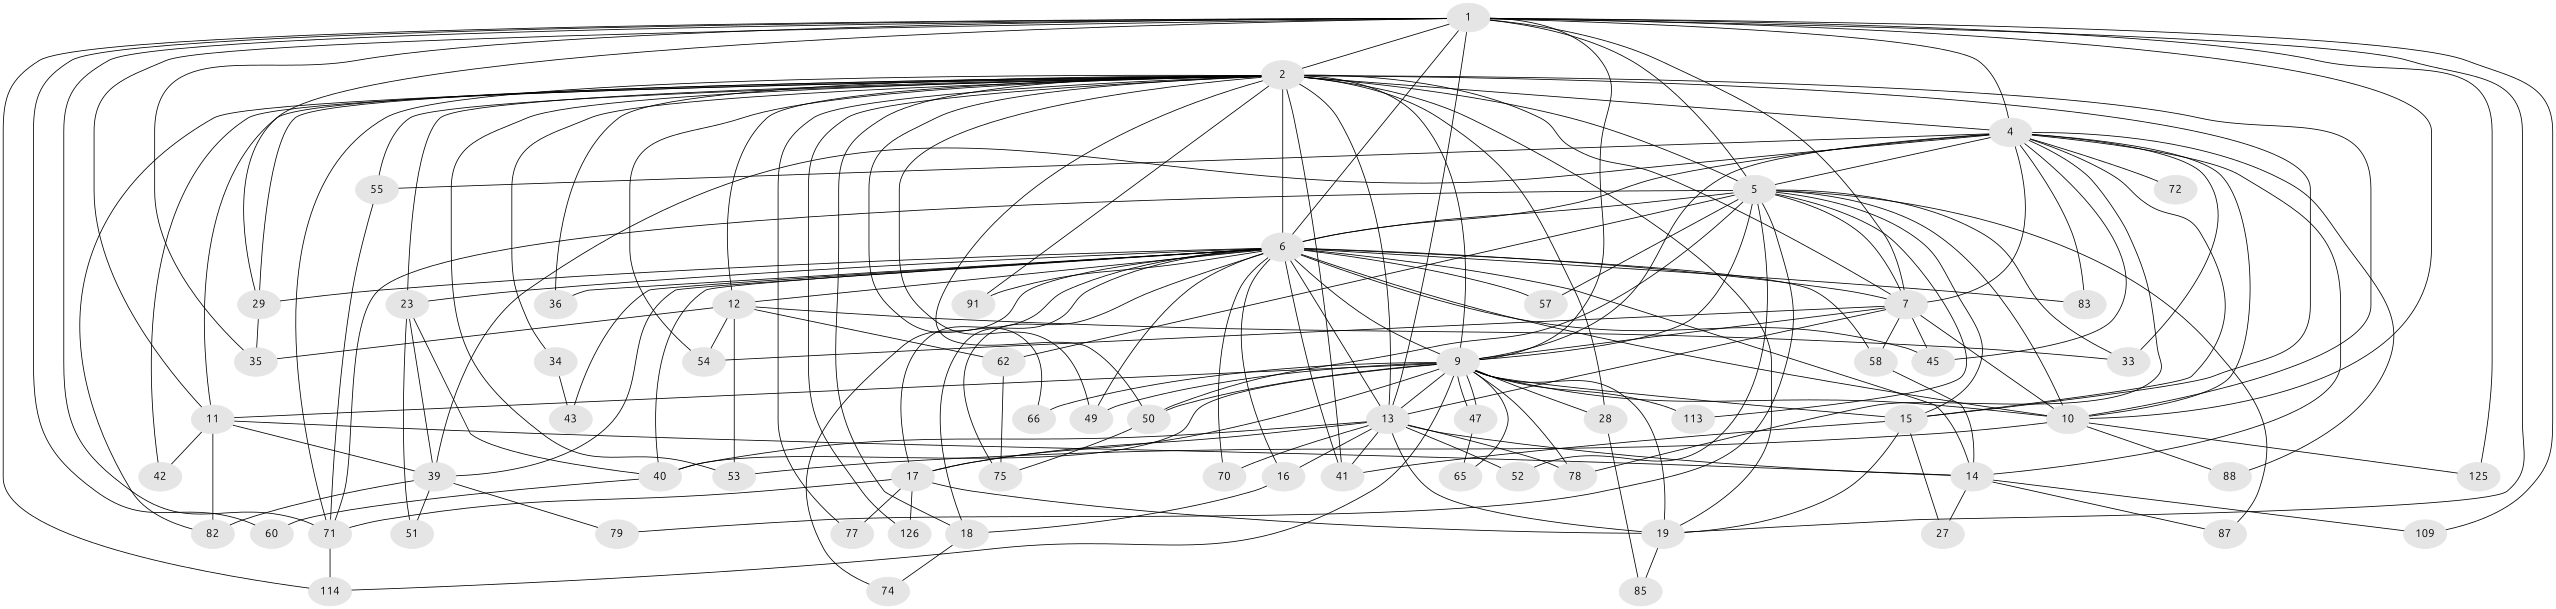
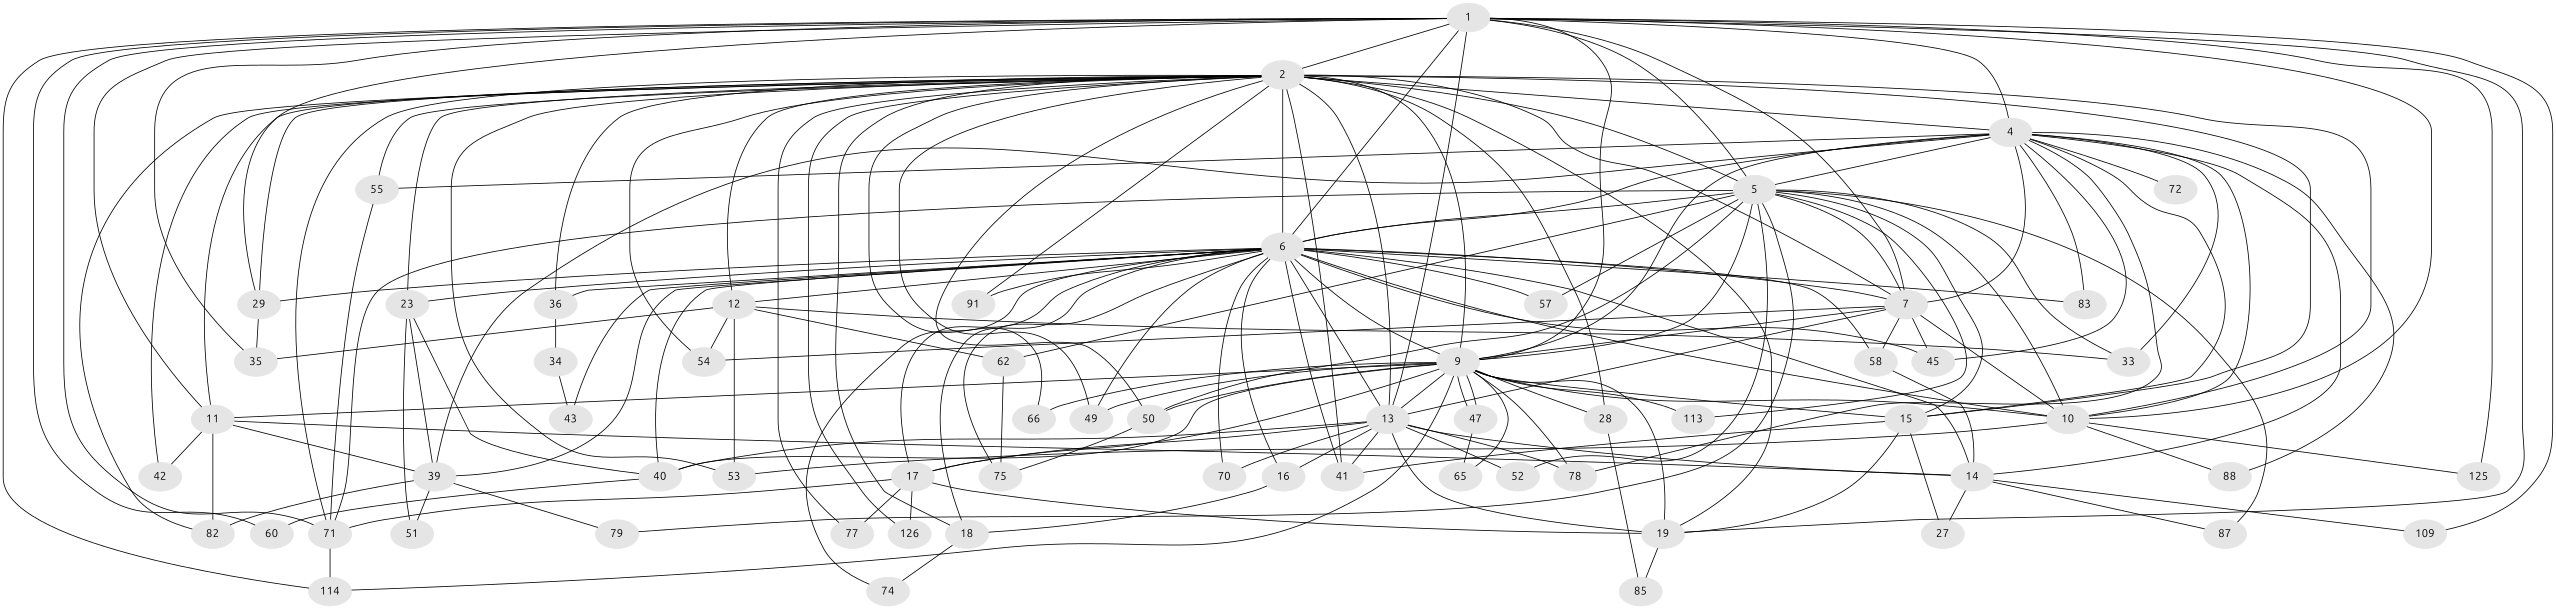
edge "2" -- "34": now "36" -- "34"
